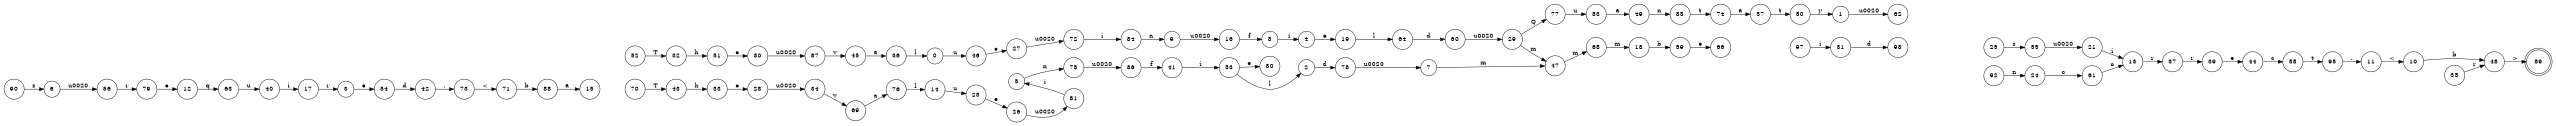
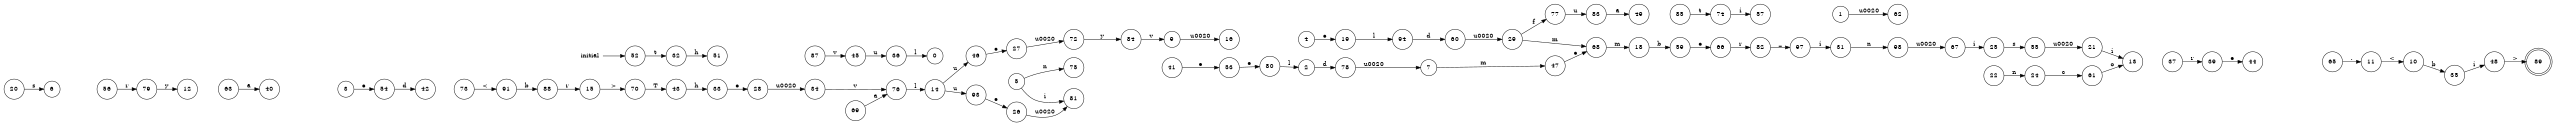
edge "74" -> "57": label "a" -> "i"
edge "49" -> "85": removed, label "n"
node "50": removed
edge "29" -> "77": label "Q" -> "f"
edge "72" -> "84": label "i" -> "y"
edge "84" -> "9": label "n" -> "v"
node "8": removed
node "64": label "64" -> "94"
edge "31" -> "98": label "d" -> "n"
node "82": added
node "67": added
edge "52" -> "32": label "T" -> "t"
edge "45" -> "36": label "a" -> "u"
edge "29" -> "47": now "29" -> "68"
edge "47" -> "68": label "m" -> "e"
node "initial": added
node "30": removed
edge "0" -> "46": now "14" -> "46"
edge "10" -> "48": now "10" -> "35"
edge "13" -> "37": removed, label "r"
node "58": removed
node "95": label "95" -> "65"
edge "41" -> "53": label "i" -> "e"
edge "35" -> "48": label "r" -> "i"
node "86": removed
node "92": label "92" -> "22"
edge "79" -> "12": label "e" -> "y"
edge "63" -> "40": label "u" -> "a"
edge "88" -> "15": label "a" -> "r"
node "90": label "90" -> "20"
edge "6" -> "56": removed, label "u0020"
edge "12" -> "63": removed, label "q"
node "17": removed
edge "42" -> "73": removed, label "."
node "71": label "71" -> "91"
edge "15" -> "70": added, label ">"
edge "81" -> "5": reversed
edge "53" -> "2": now "80" -> "2"
node "23": label "23" -> "93"
edge "34" -> "69": now "34" -> "76"
